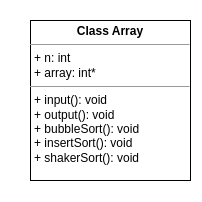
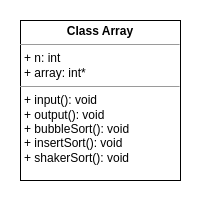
node "Class Array + n: int + array: int* + input(): void + output(): void + bubbleSort(): void + insertSort(): void + shakerSort(): void": moved (111, 101) -> (101, 101)
